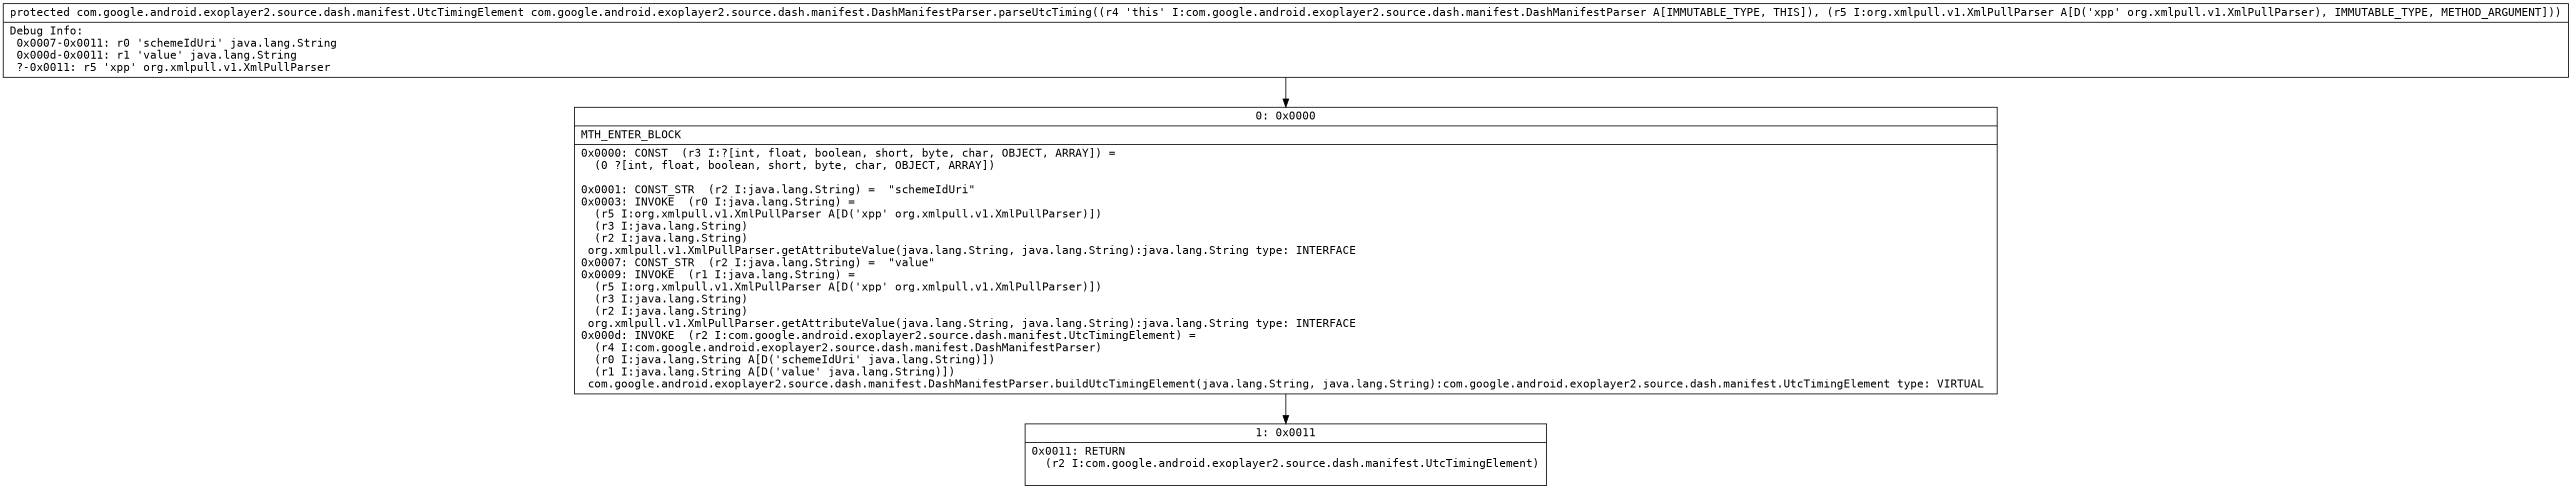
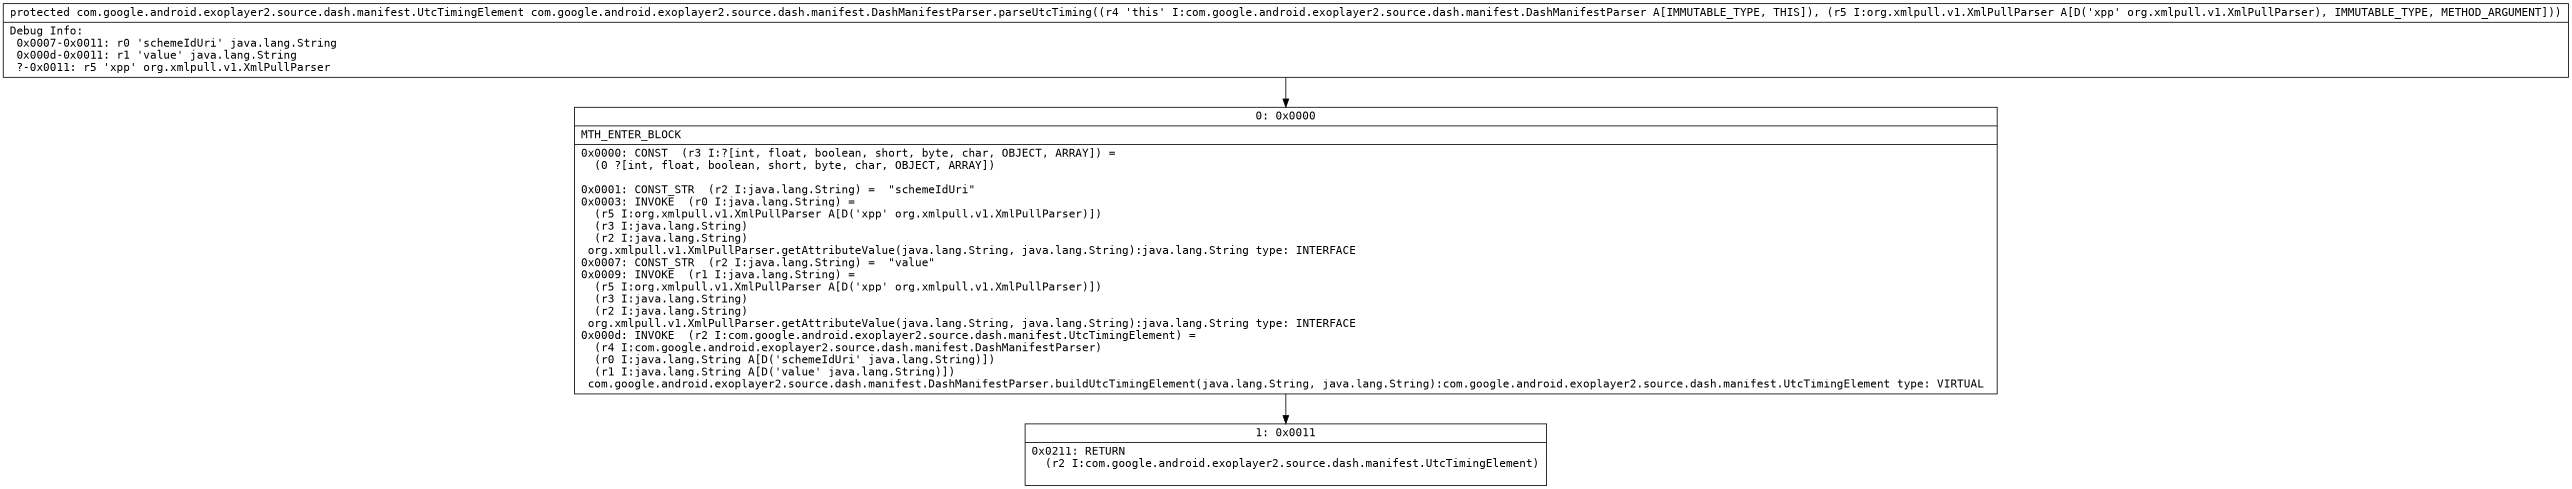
node "1: 0x0011": text "0x0011: RETURN" -> "0x0211: RETURN"
